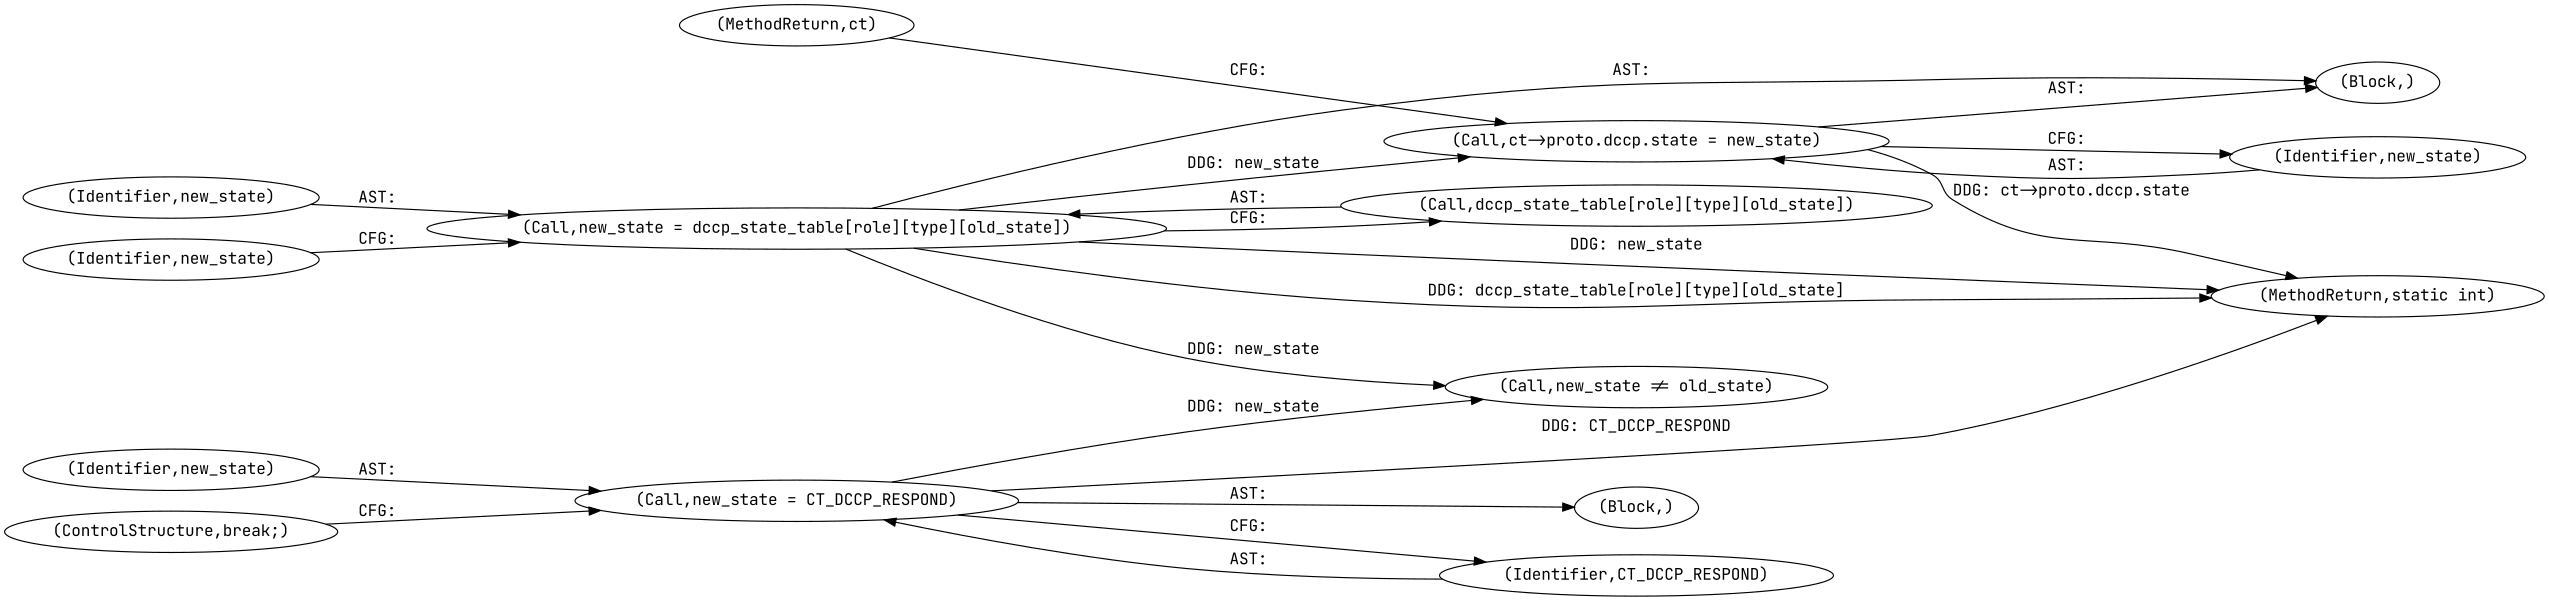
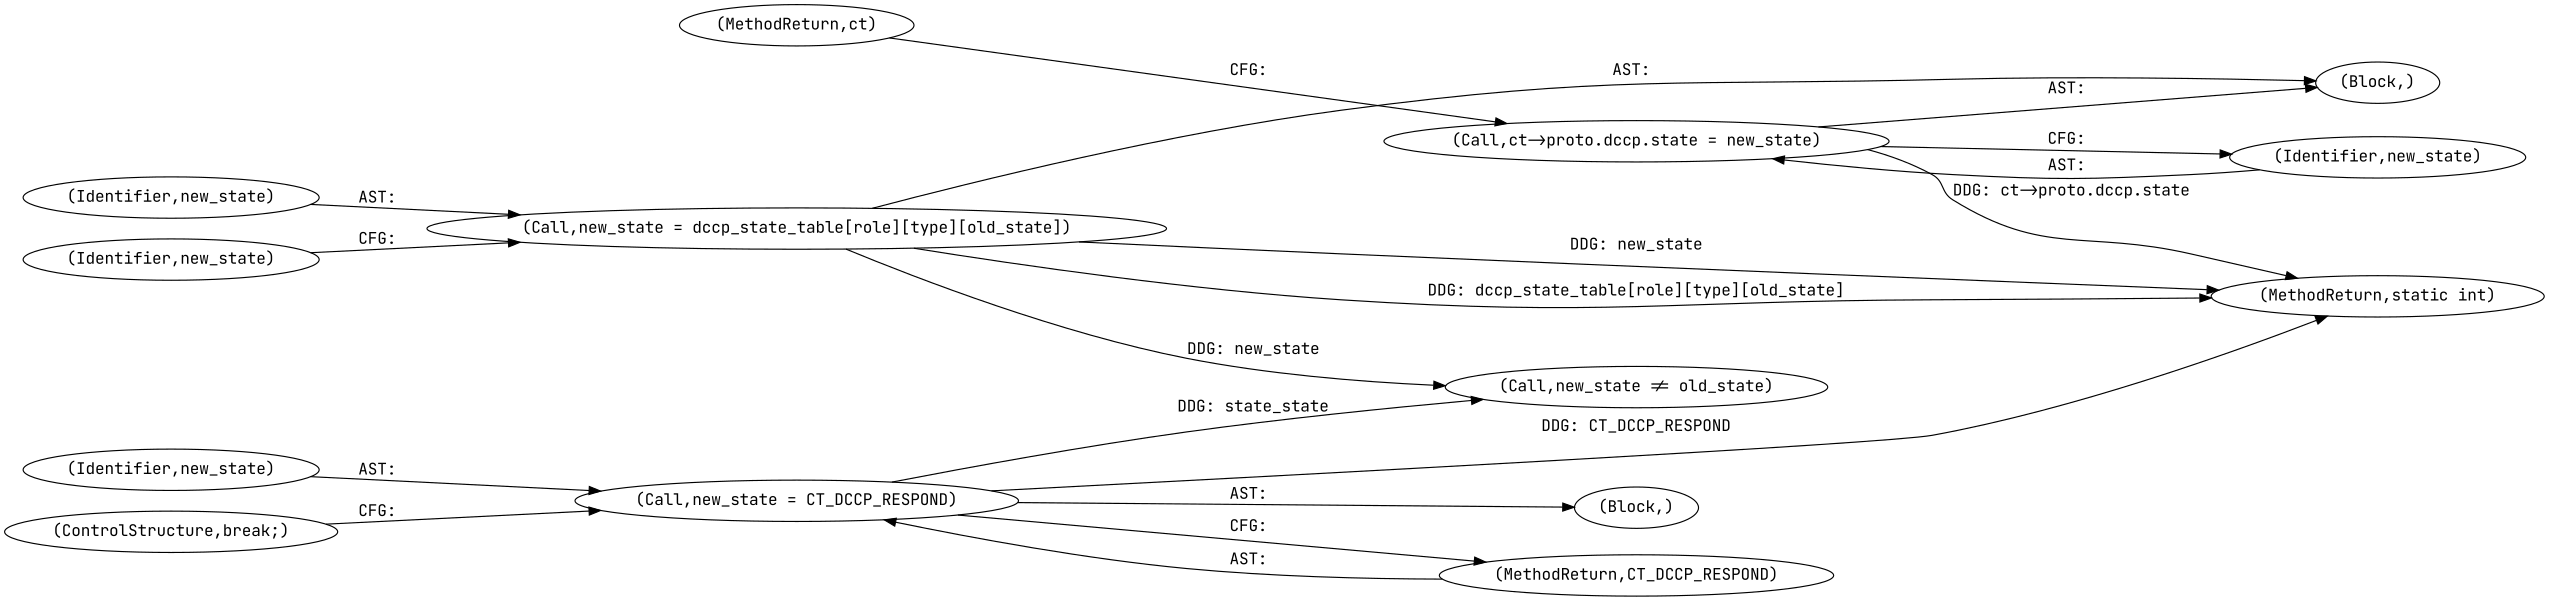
edge "(Call,new_state = dccp_state_table[role][type][old_state])" -> "(Call,ct->proto.dccp.state = new_state)": removed, label "DDG: new_state"
node "(Call,dccp_state_table[role][type][old_state])": removed
edge "(Call,new_state = CT_DCCP_RESPOND)" -> "(Call,new_state != old_state)": label "DDG: new_state" -> "DDG: state_state"
node "(Identifier,CT_DCCP_RESPOND)": label "(Identifier,CT_DCCP_RESPOND)" -> "(MethodReturn,CT_DCCP_RESPOND)"
